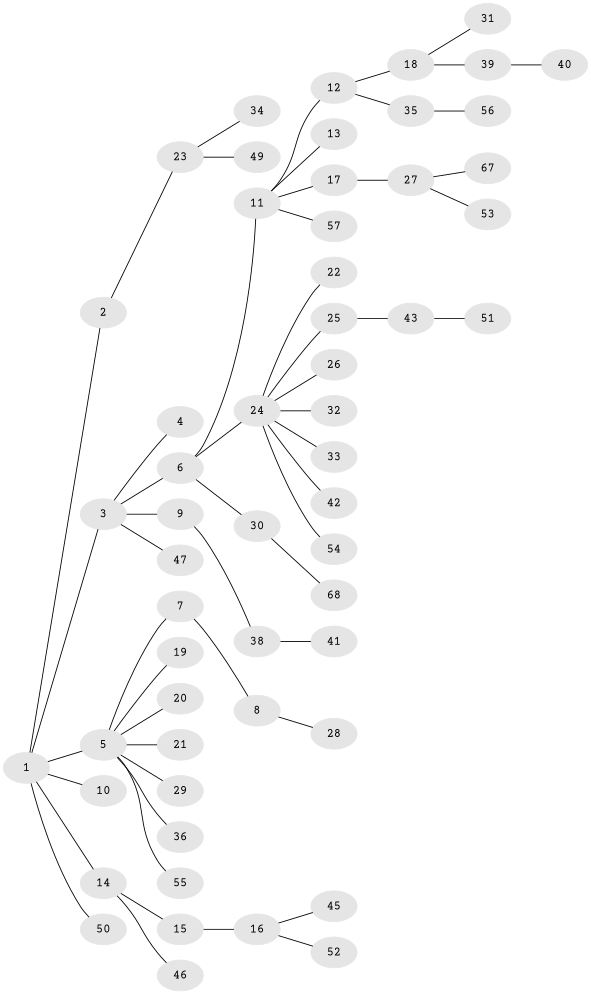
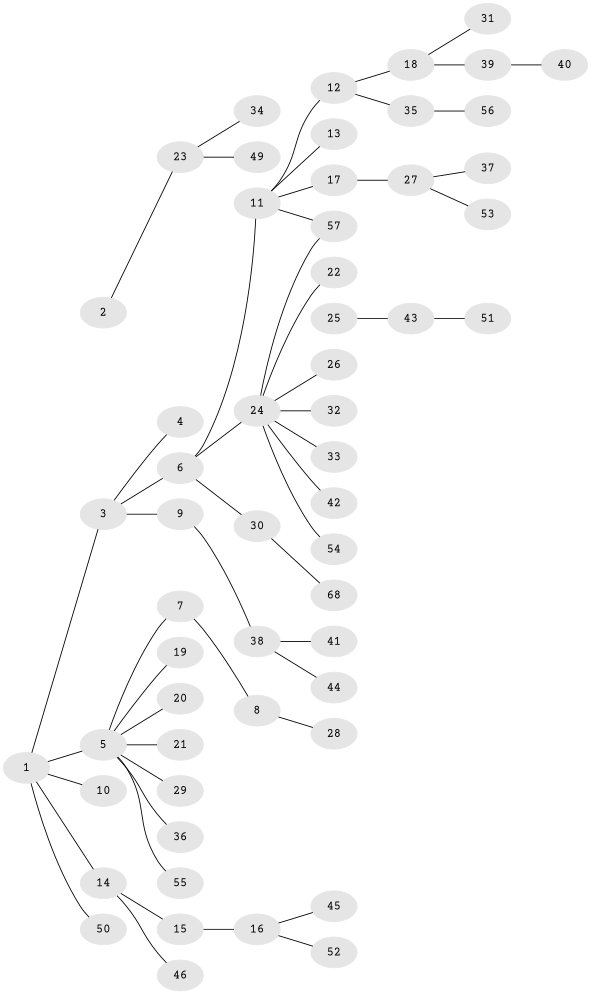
node "67": label "67" -> "37"
edge "25" -- "24": now "57" -- "24"
edge "2" -- "1": removed
node "47": removed
node "44": added
